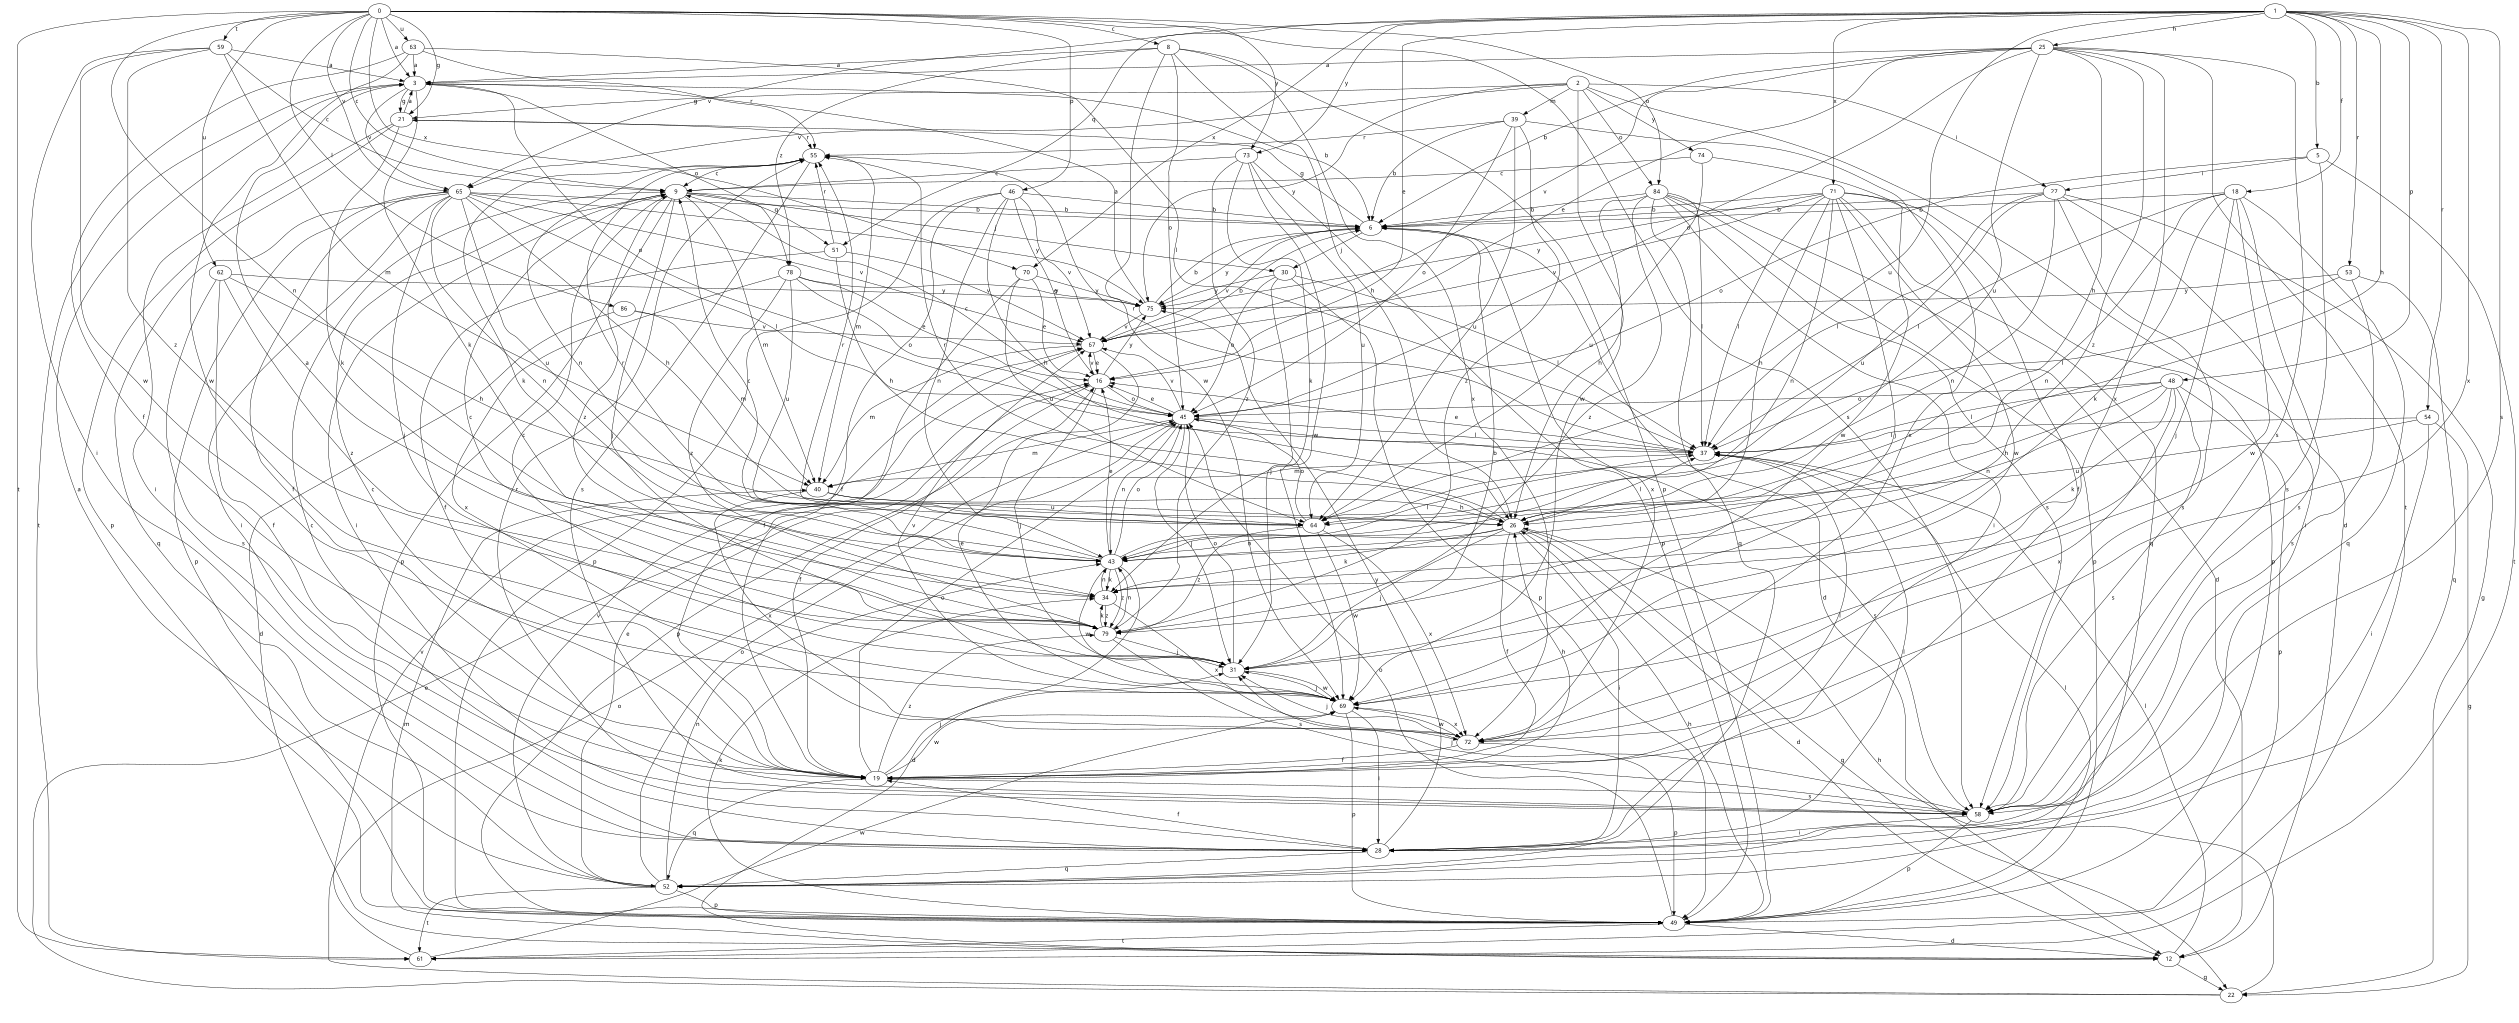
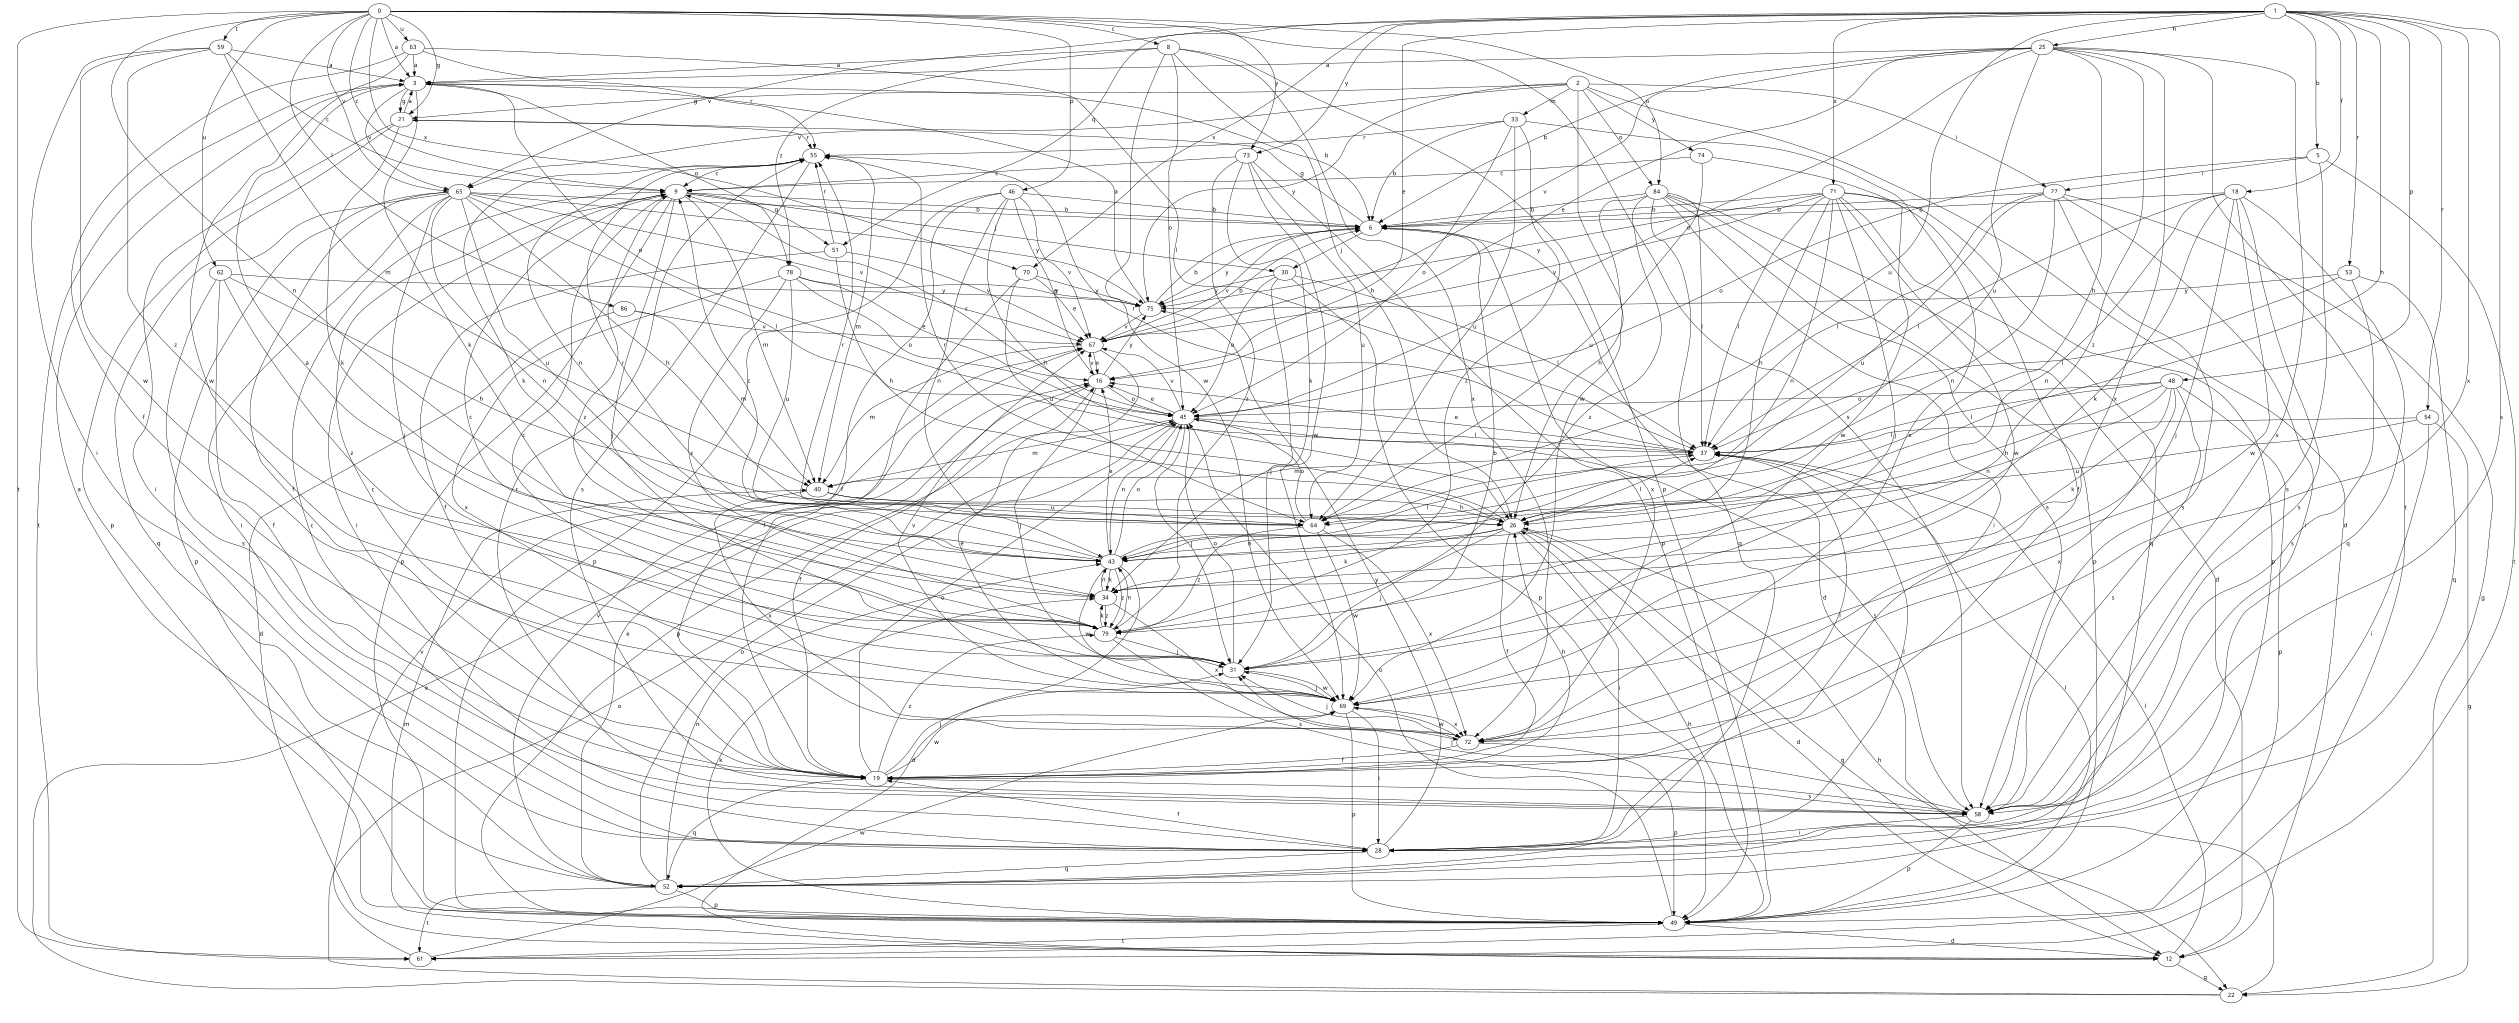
node "39": label "39" -> "33"
edge "70" -> "16": now "70" -> "67"
